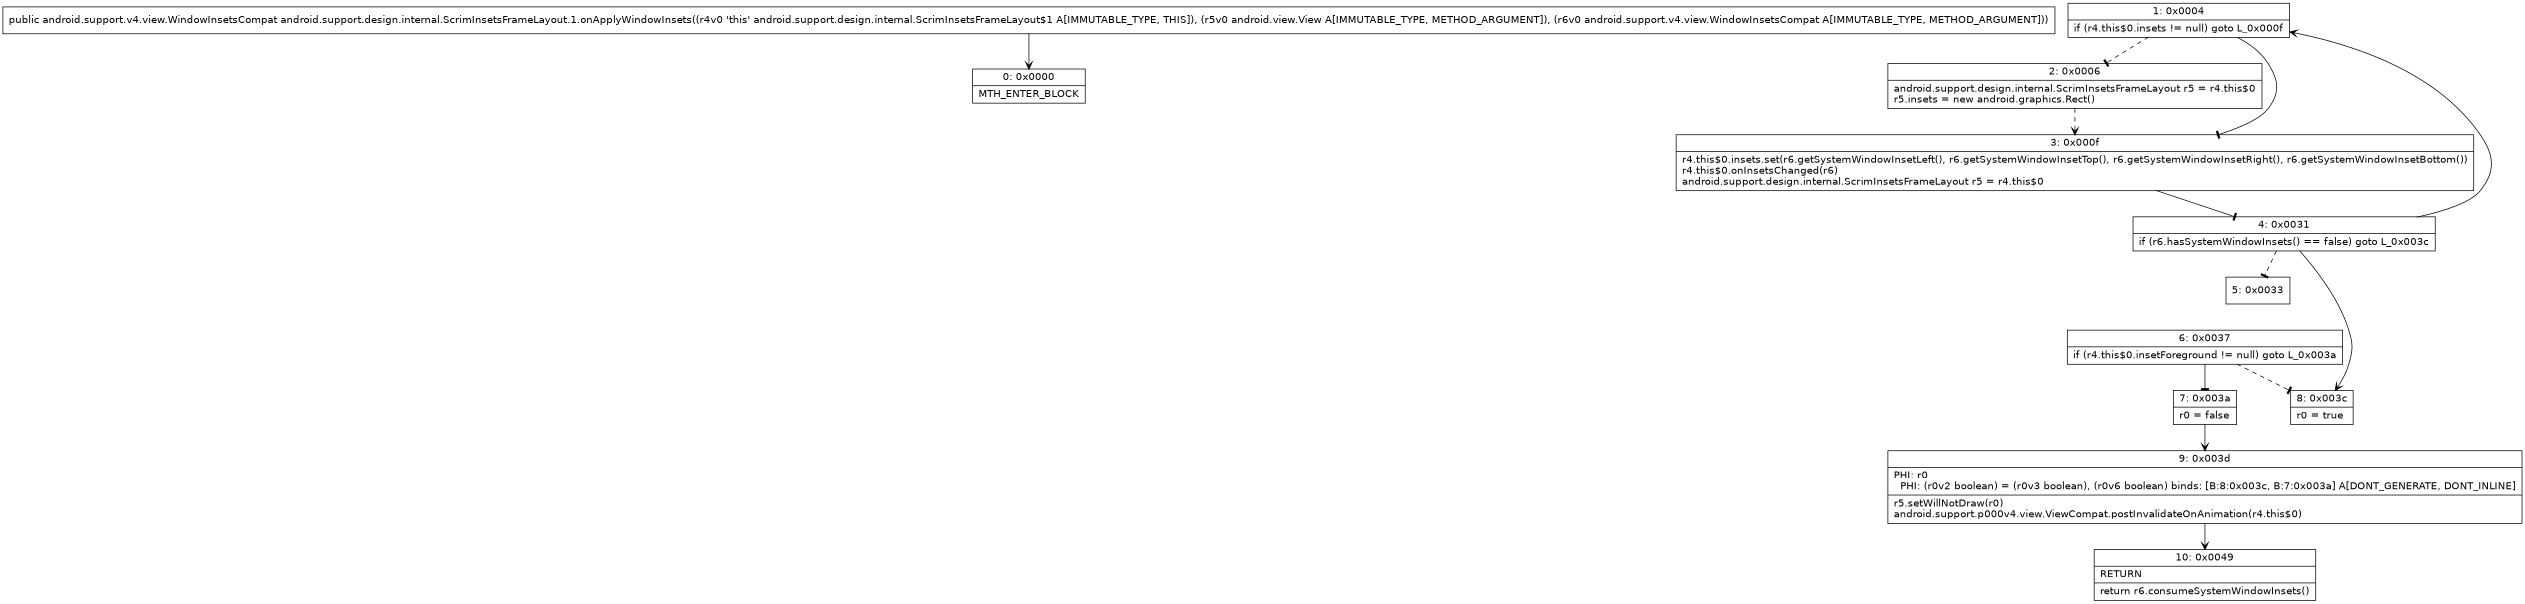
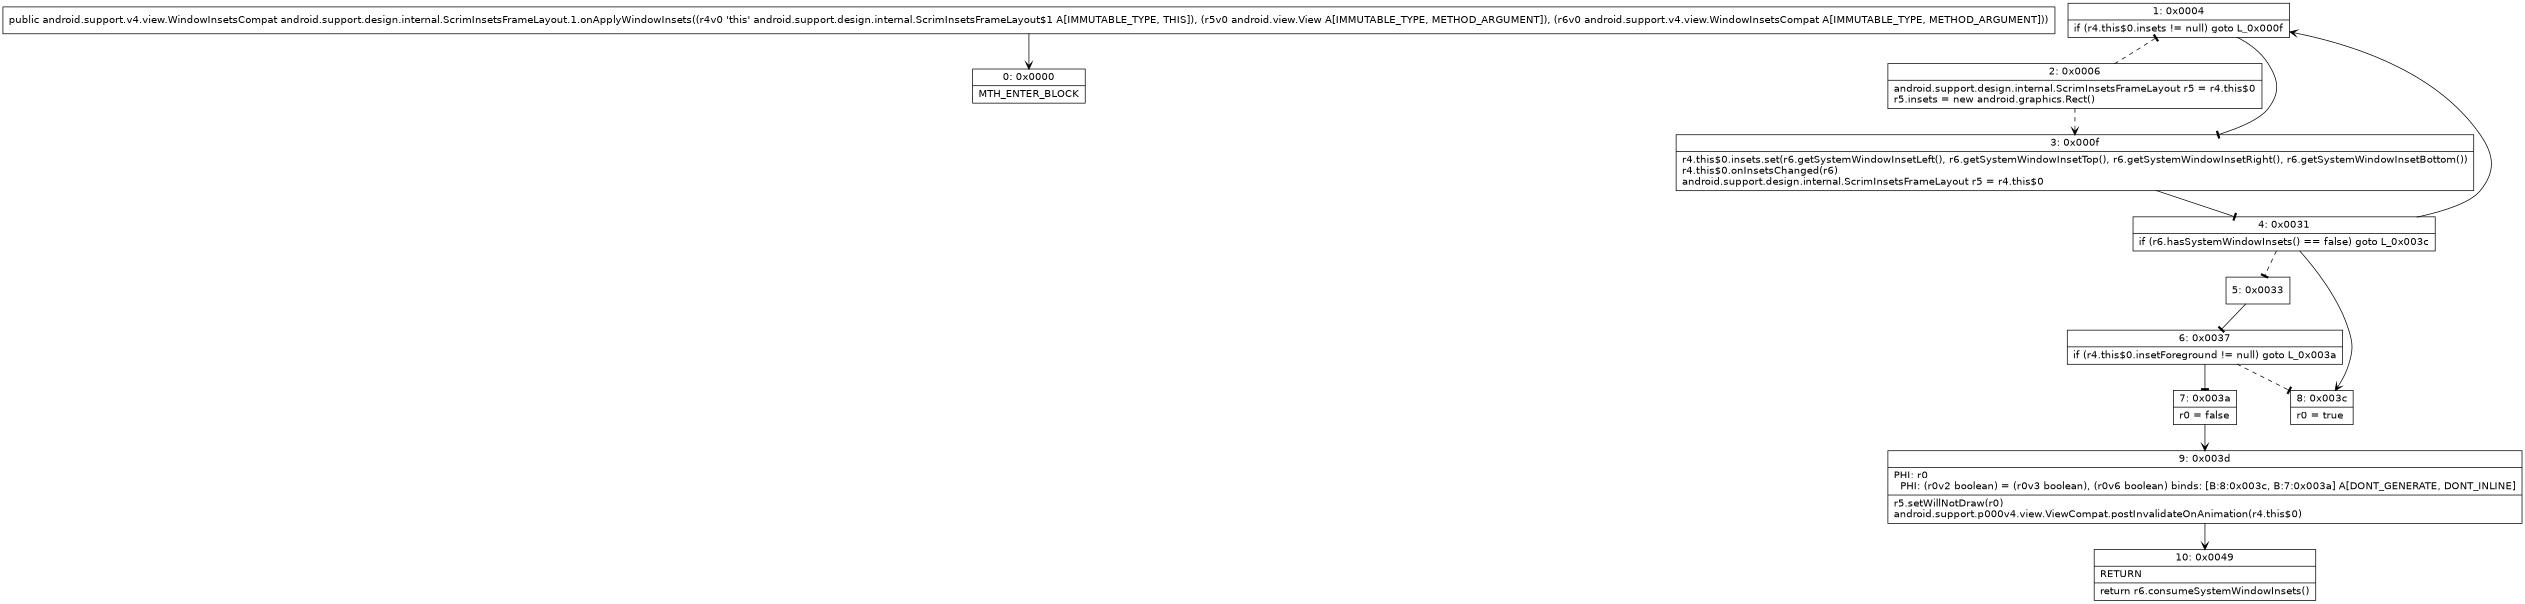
edge "1: 0x0004" -> "2: 0x0006": reversed
edge "5: 0x0033" -> "6: 0x0037": added
